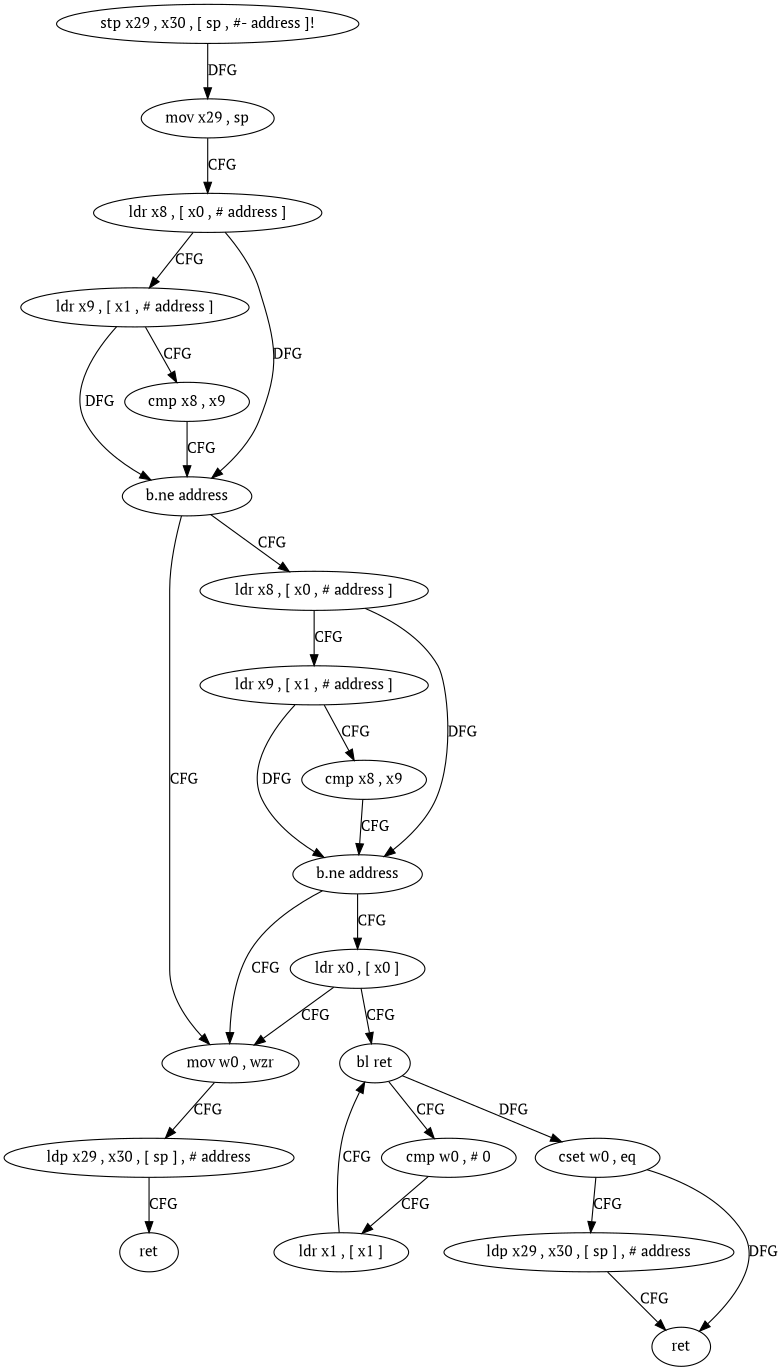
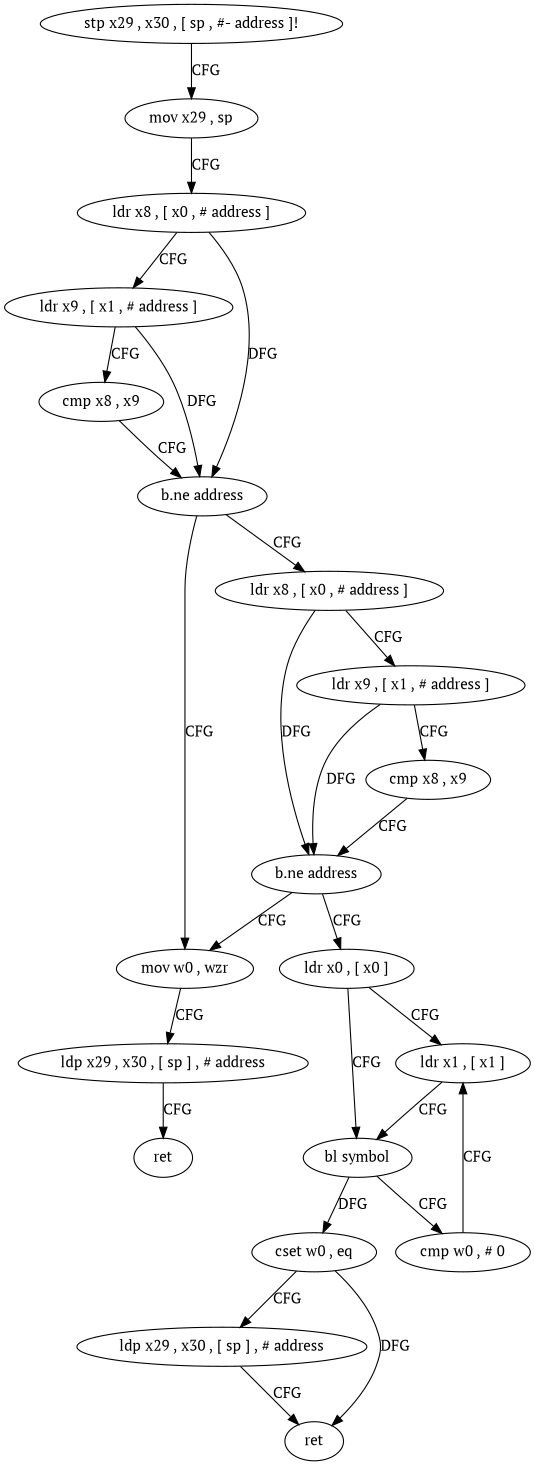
edge "stp x29 , x30 , [ sp , #- address ]!" -> "mov x29 , sp": label "DFG" -> "CFG"
edge "ldr x0 , [ x0 ]" -> "mov w0 , wzr": now "ldr x0 , [ x0 ]" -> "ldr x1 , [ x1 ]"
node "bl ret": label "bl ret" -> "bl symbol"
